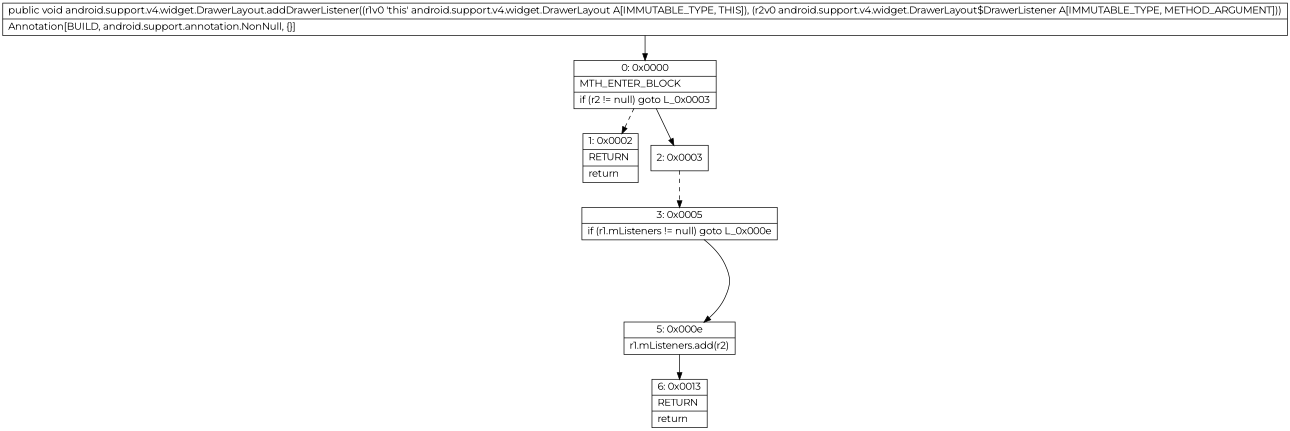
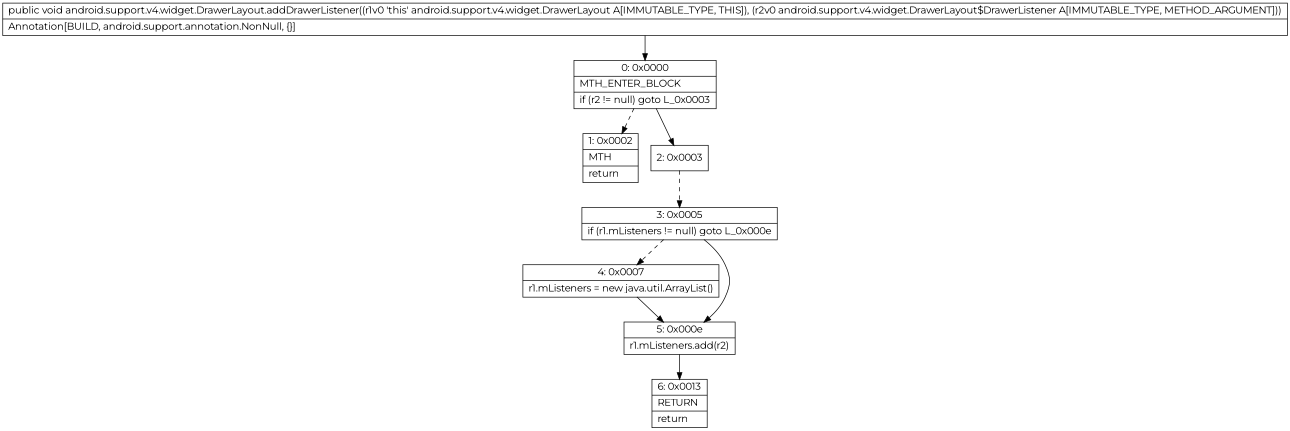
node "1: 0x0002": text "RETURN" -> "MTH"
node "4: 0x0007": added
